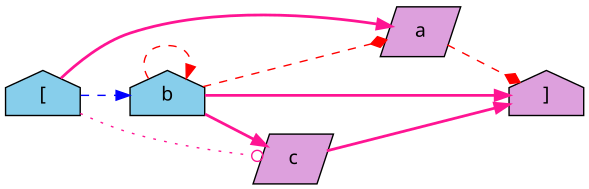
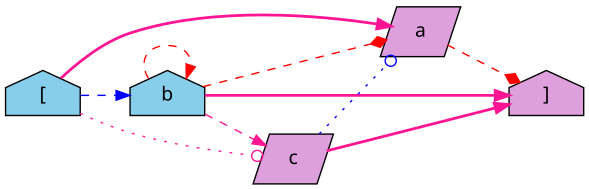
edge "c" -> "a": added
edge "b" -> "c": style bold -> dashed
